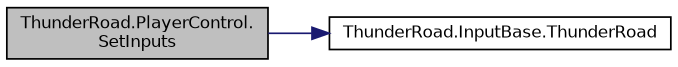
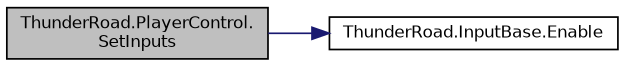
node "ThunderRoad.InputBase.ThunderRoad": label "ThunderRoad.InputBase.ThunderRoad" -> "ThunderRoad.InputBase.Enable"
